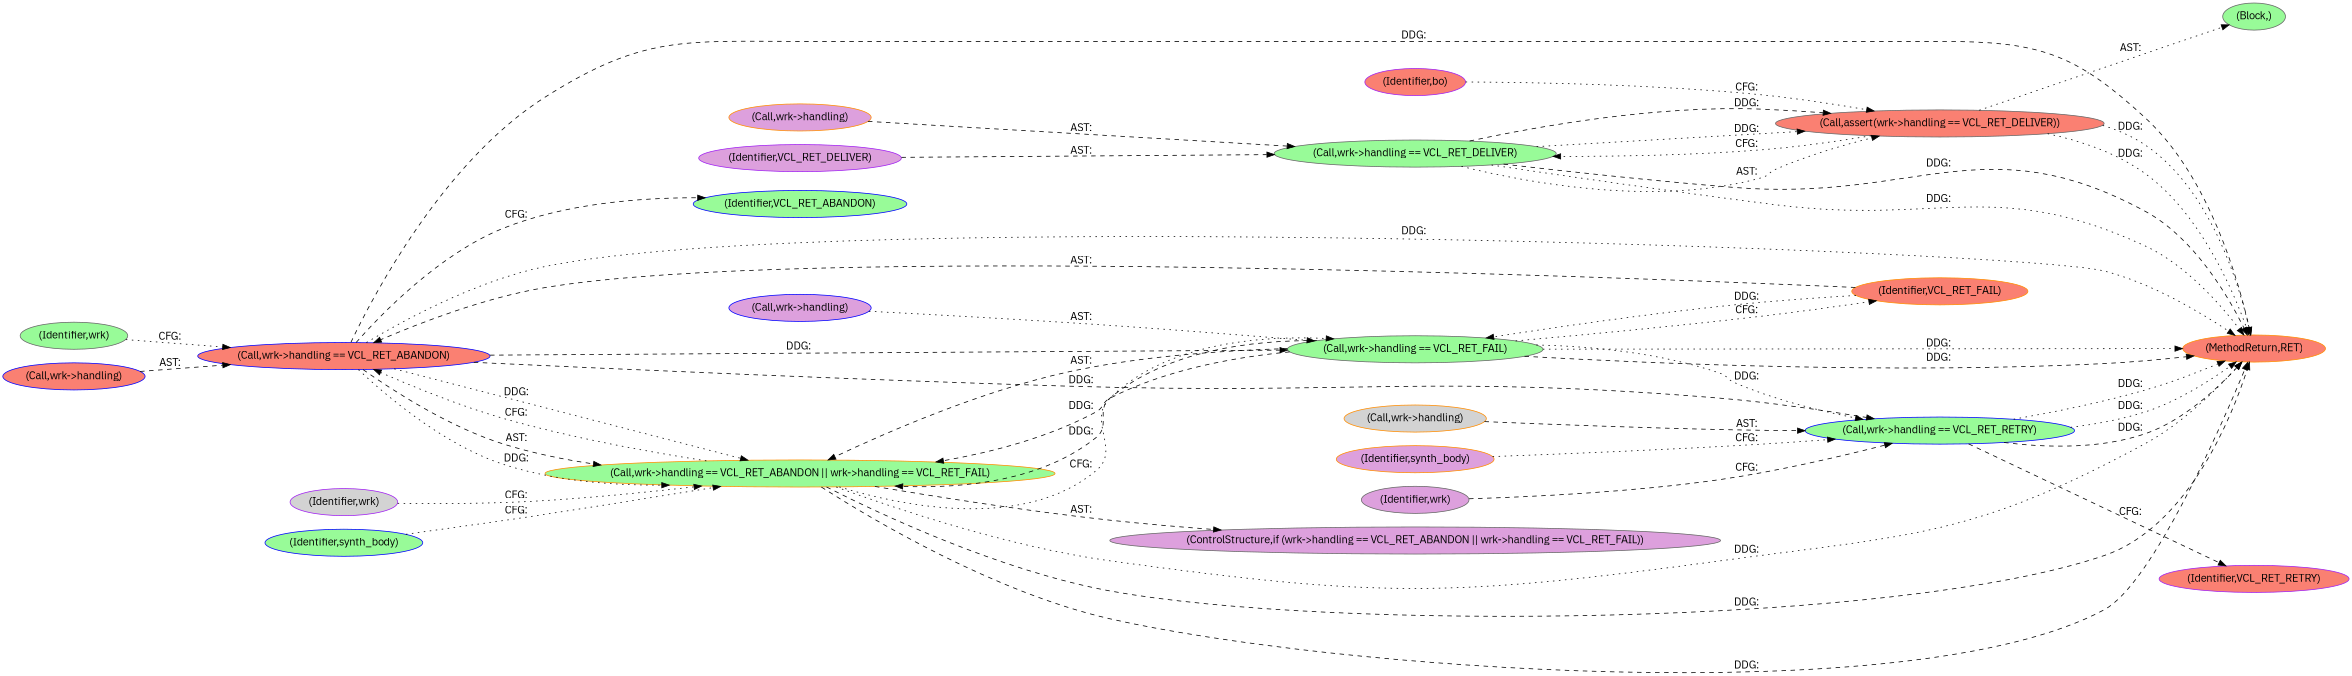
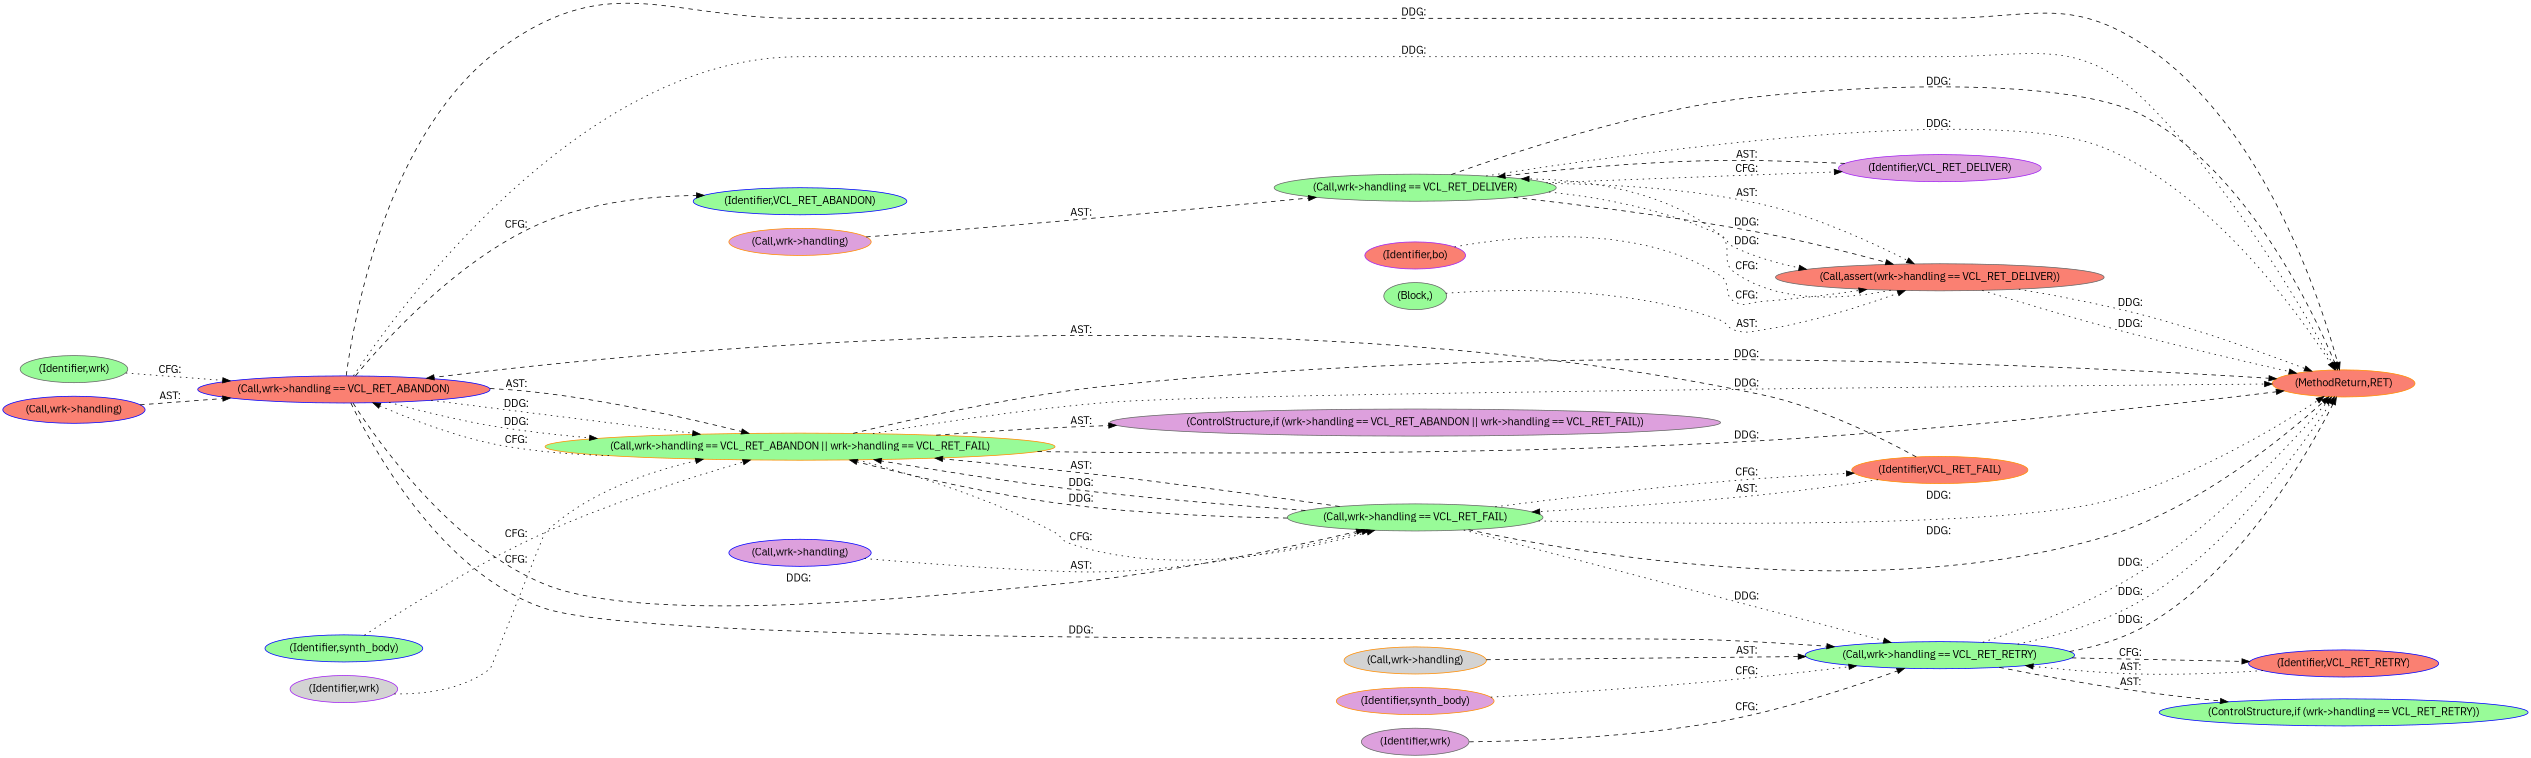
edge "(Call,assert(wrk->handling == VCL_RET_DELIVER))" -> "(Block,)": reversed
edge "(Call,wrk->handling == VCL_RET_DELIVER)" -> "(Identifier,VCL_RET_DELIVER)": added, label "CFG:"
edge "(Identifier,VCL_RET_FAIL)" -> "(Call,wrk->handling == VCL_RET_FAIL)": label "DDG: " -> "AST: "
node "(Identifier,VCL_RET_RETRY)": color purple -> blue
edge "(Identifier,VCL_RET_RETRY)" -> "(Call,wrk->handling == VCL_RET_RETRY)": added, label "AST:"
node "(ControlStructure,if (wrk->handling == VCL_RET_RETRY))": added
